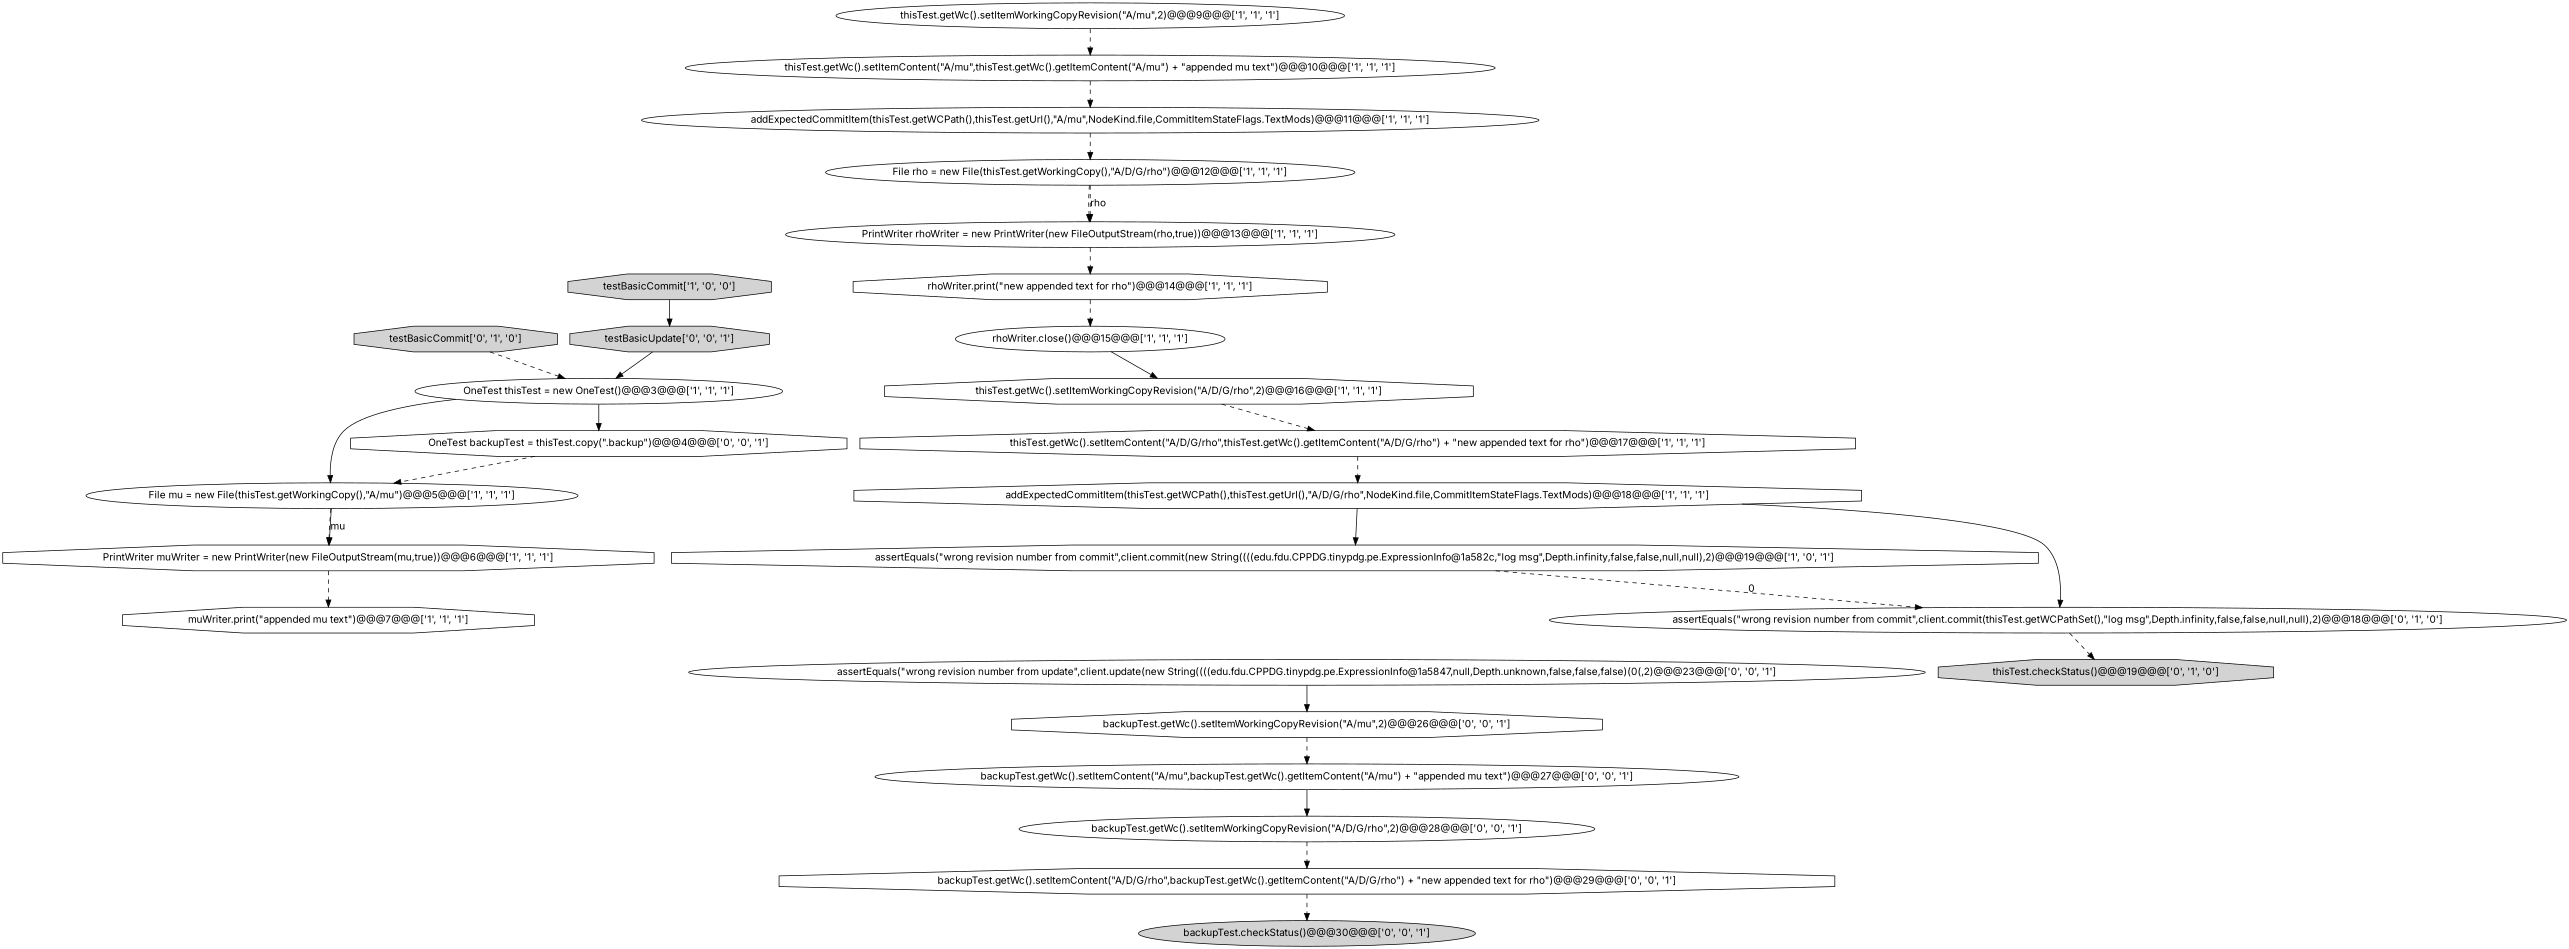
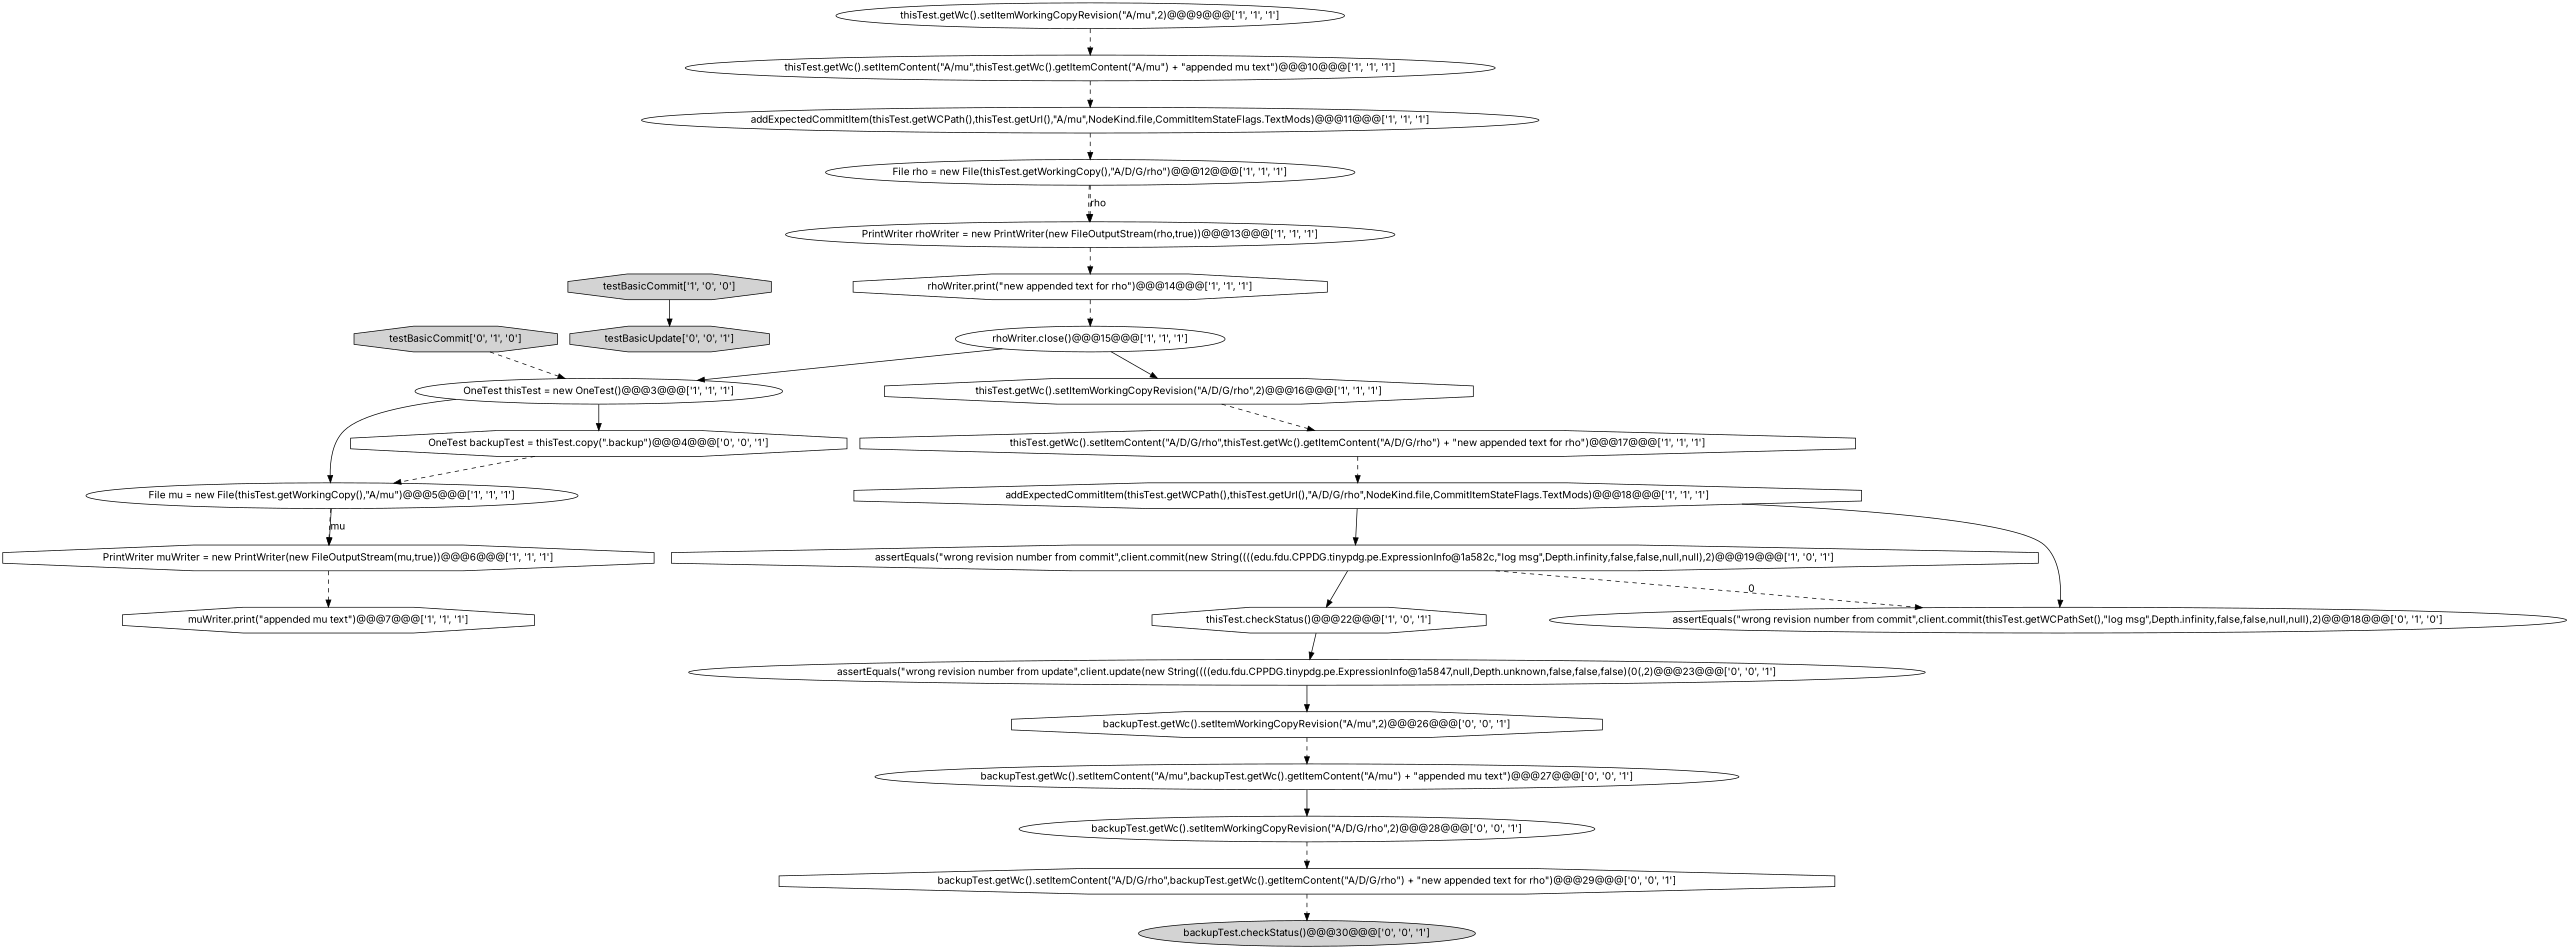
edge "testBasicUpdate['0', '0', '1']" -> "OneTest thisTest = new OneTest()@@@3@@@['1', '1', '1']": now "rhoWriter.close()@@@15@@@['1', '1', '1']" -> "OneTest thisTest = new OneTest()@@@3@@@['1', '1', '1']"
node "thisTest.checkStatus()@@@22@@@['1', '0', '1']": added
node "thisTest.checkStatus()@@@19@@@['0', '1', '0']": removed
